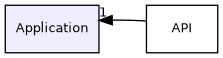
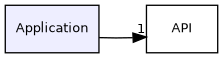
edge "API" -> "Application": reversed
